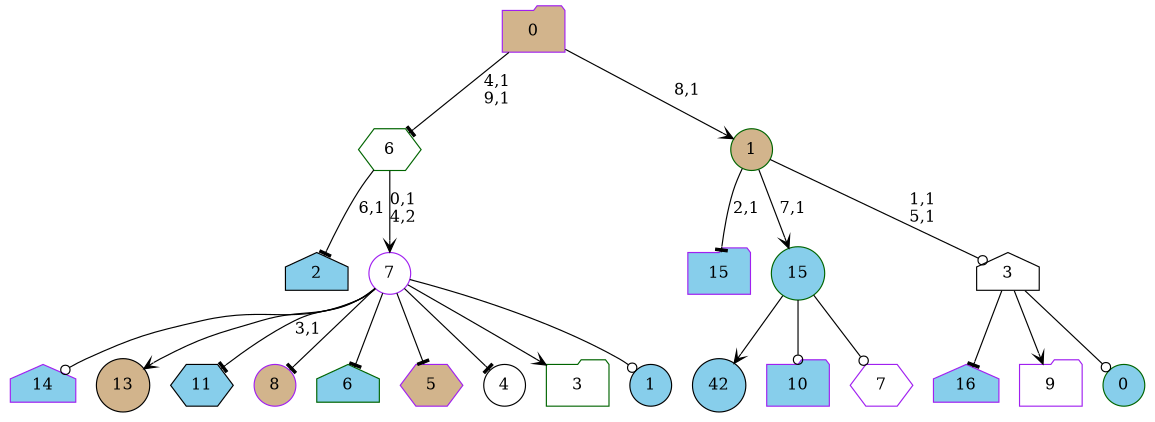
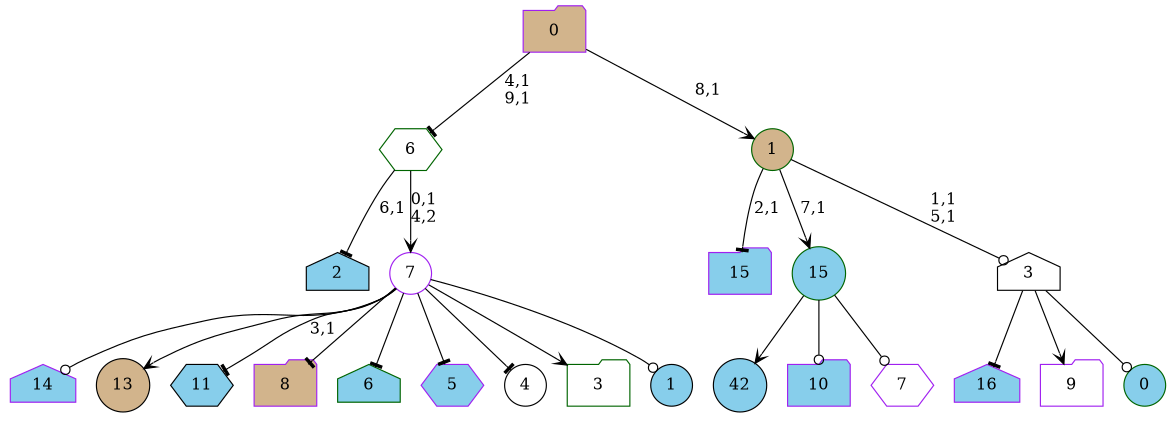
node "8": shape circle -> folder
node "5": fillcolor tan -> skyblue
